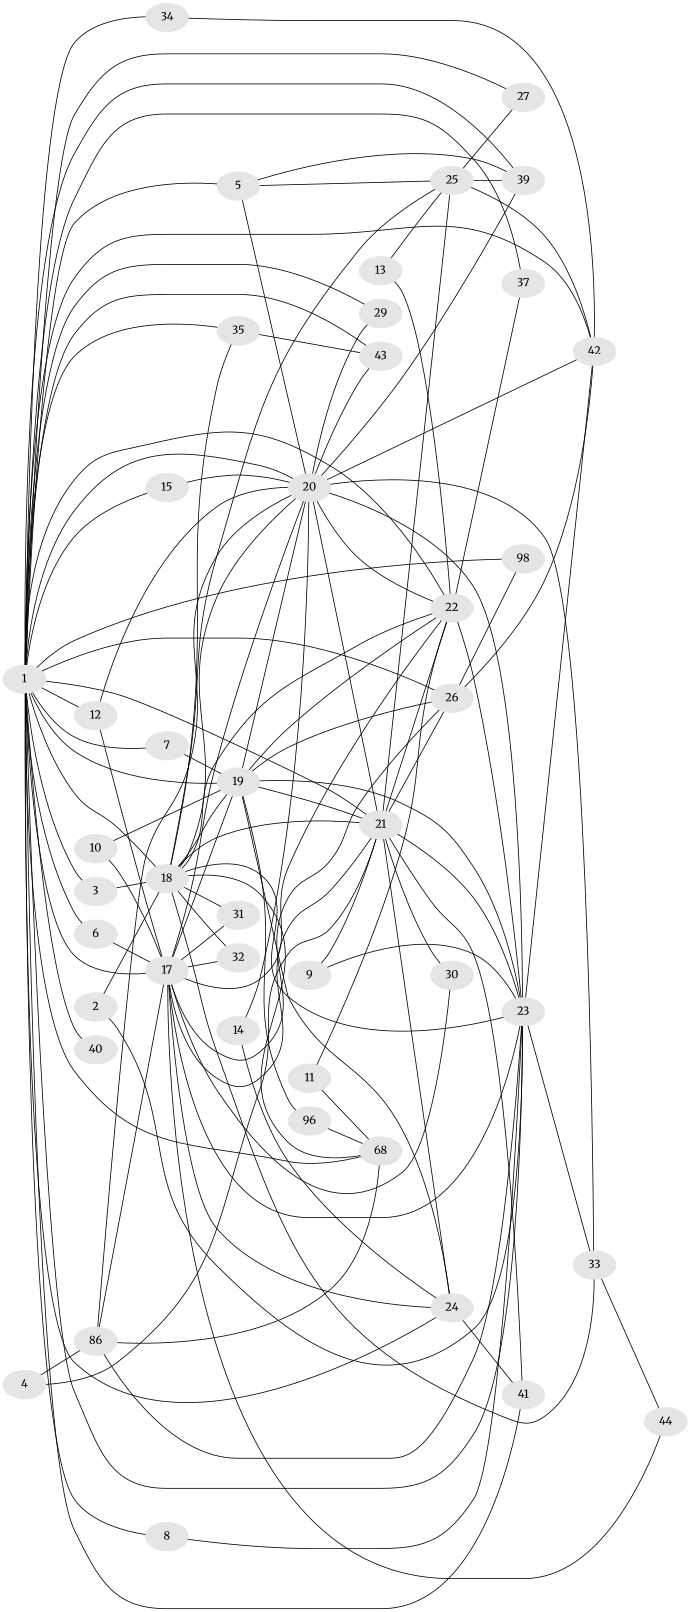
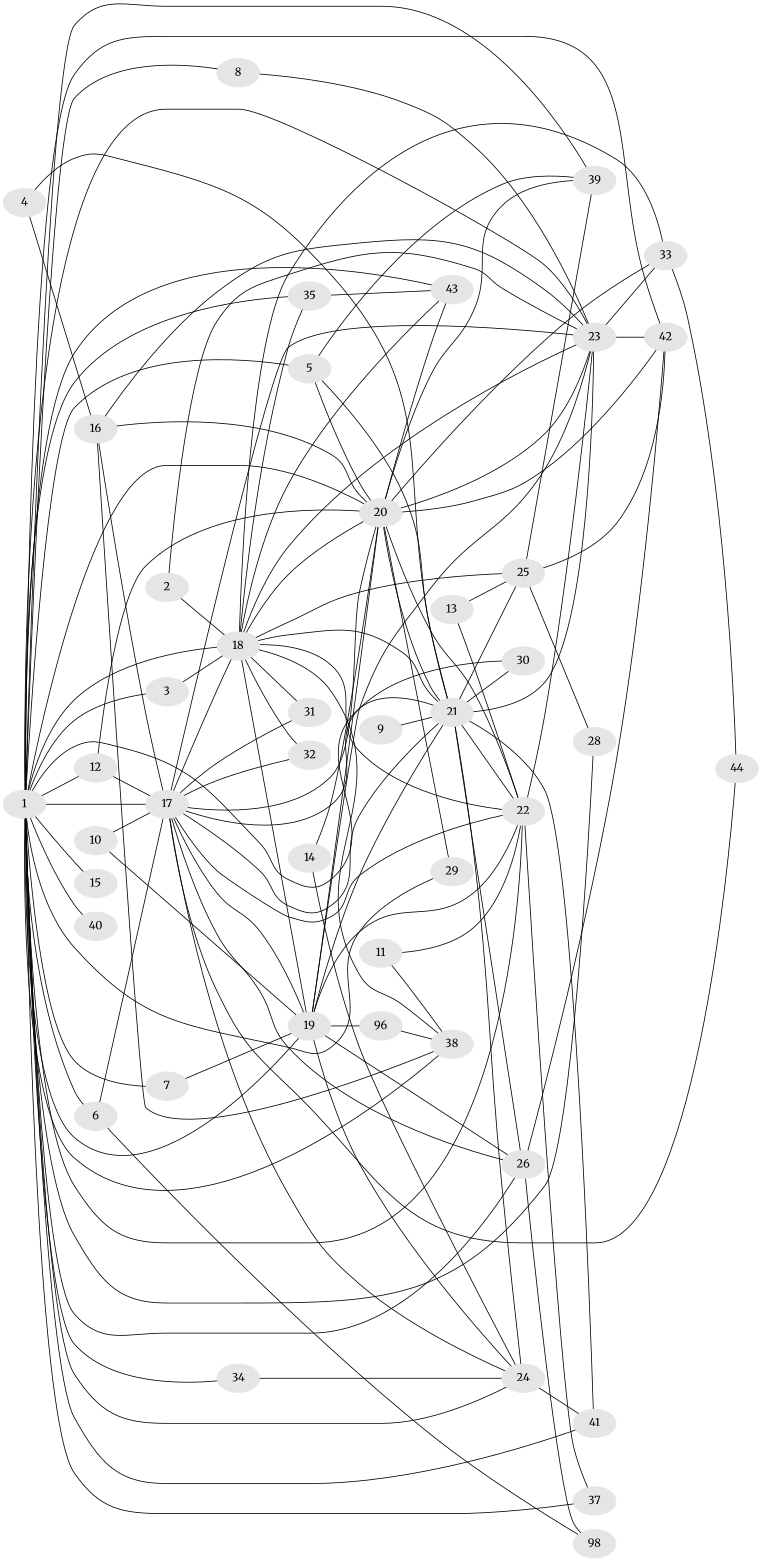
edge "34" -- "42": now "34" -- "24"
node "27": label "27" -> "28"
edge "25" -- "5": now "21" -- "5"
edge "43" -- "18": added
edge "15" -- "20": removed
edge "98" -- "1": now "98" -- "6"
edge "18" -- "17": added
edge "9" -- "23": removed
node "68": label "68" -> "38"
node "86": label "86" -> "16"
